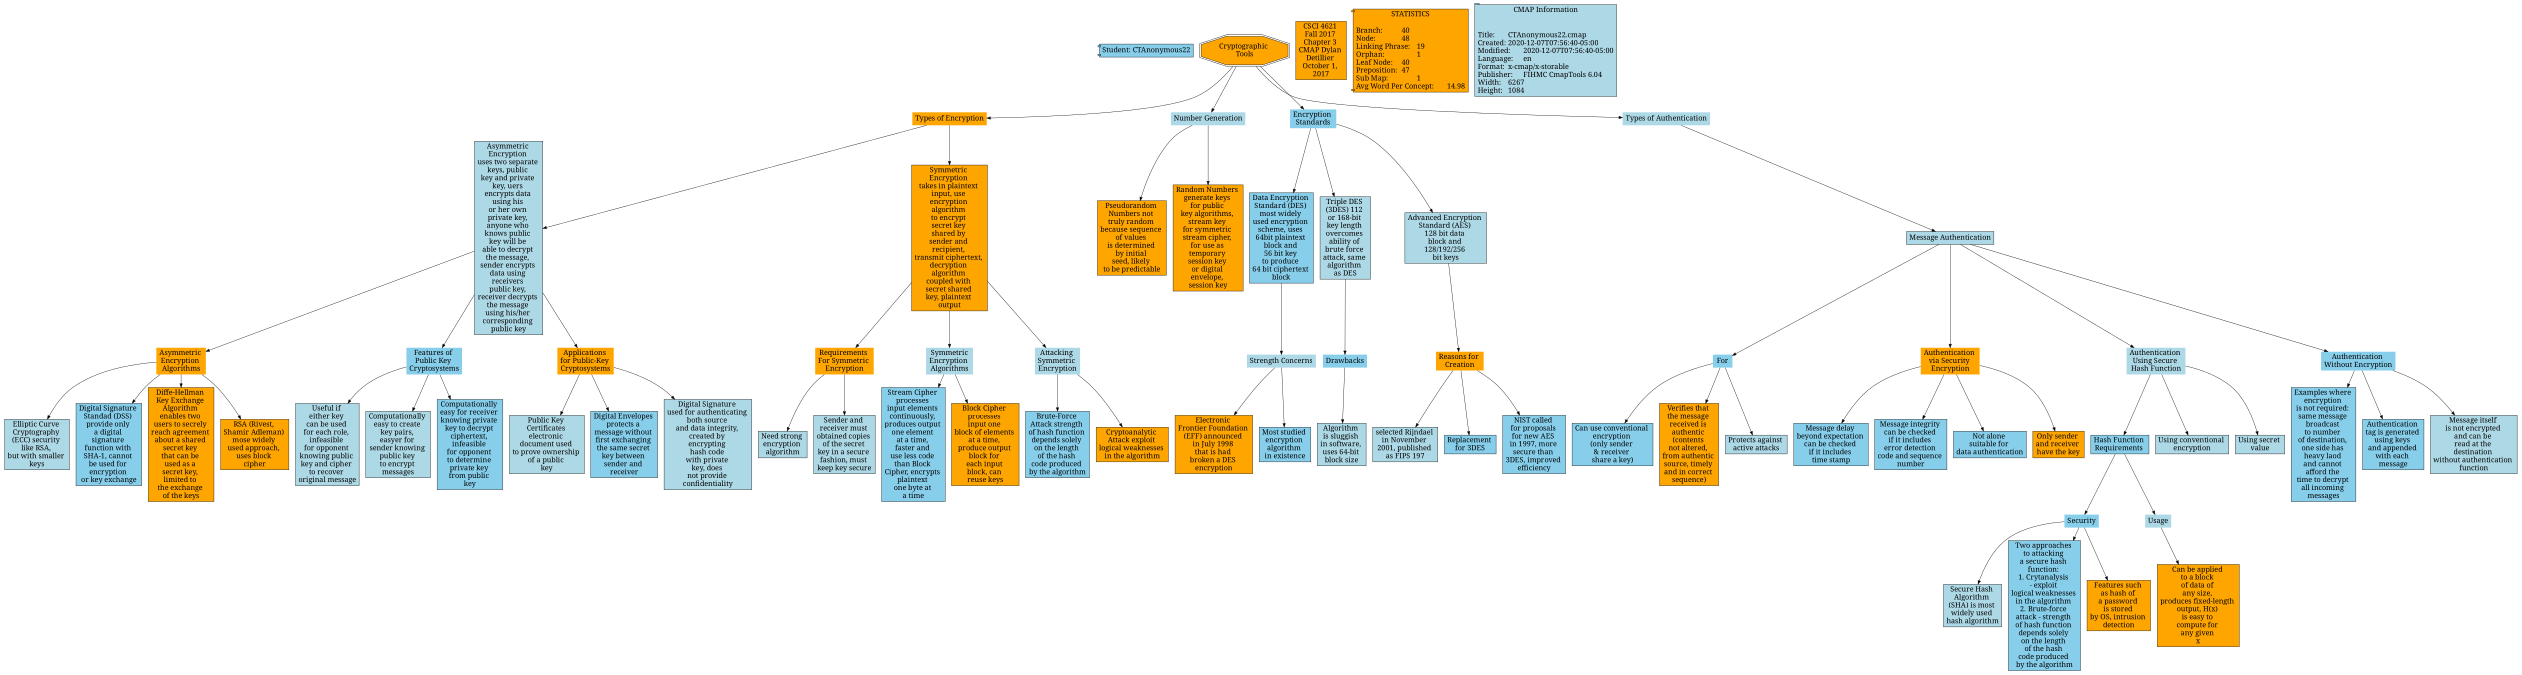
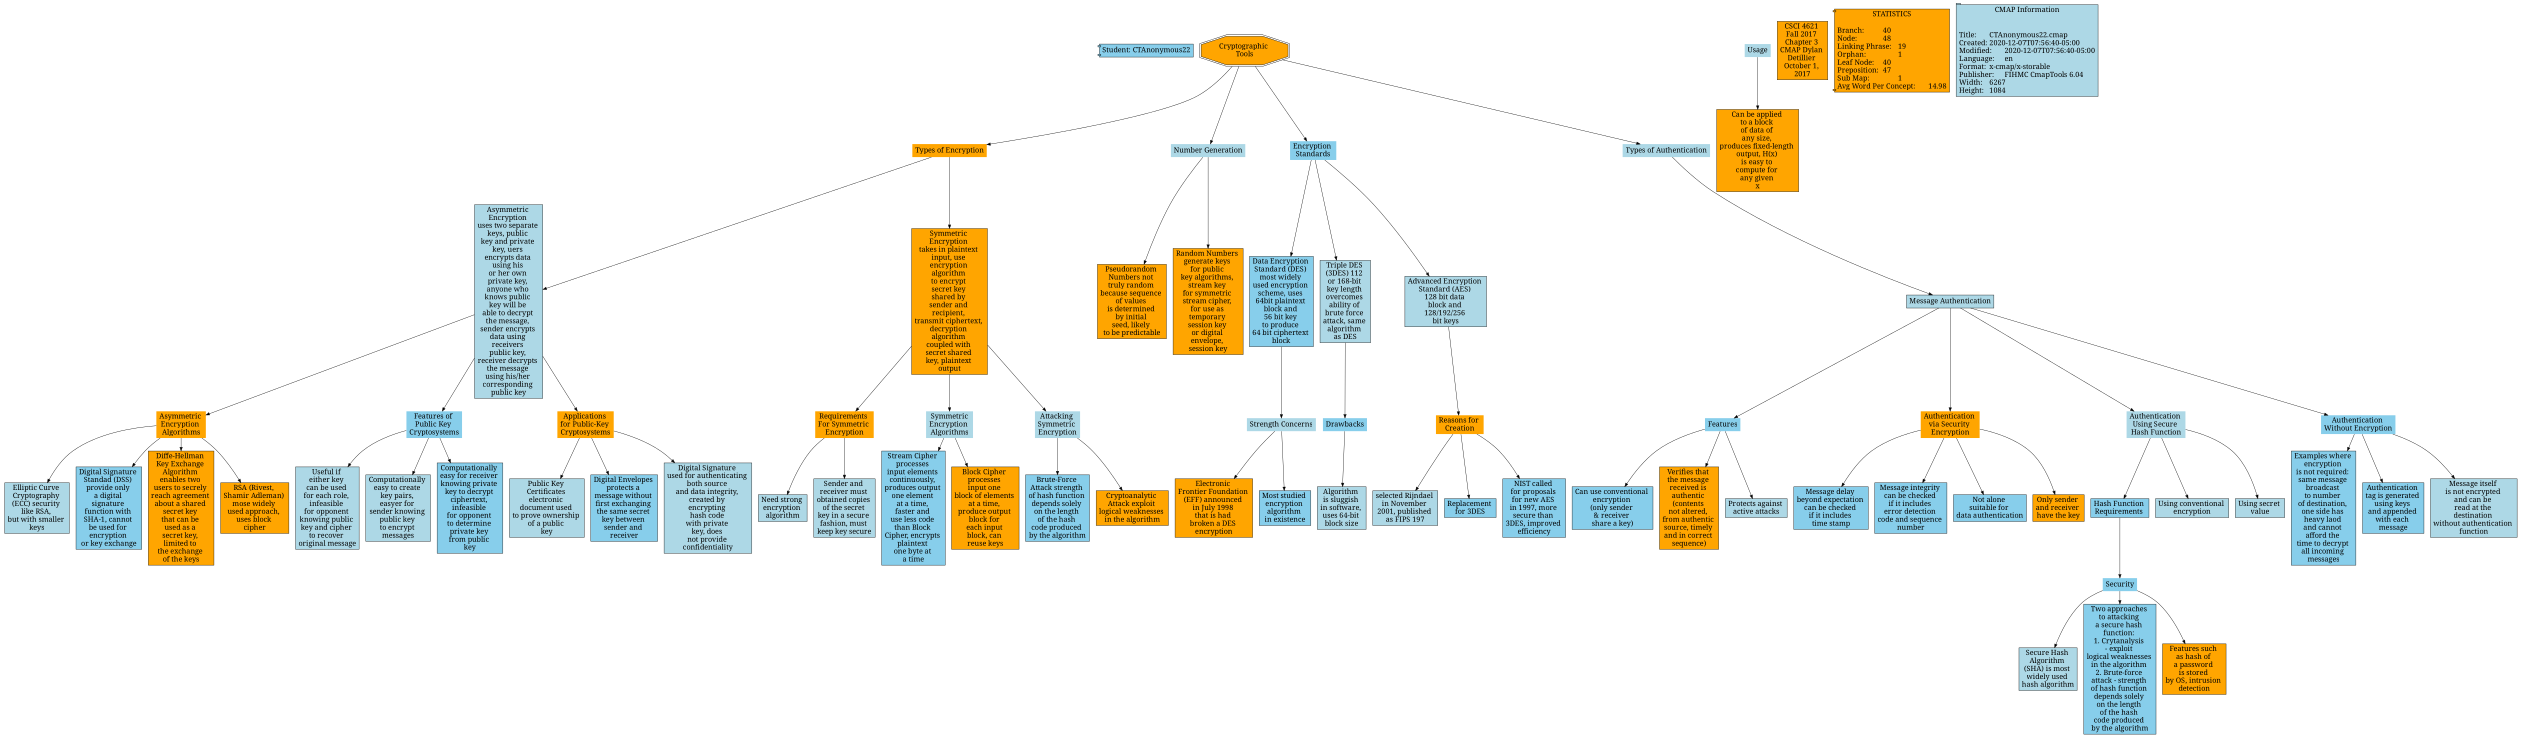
node "For": label "For" -> "Features"
edge "Hash Function Requirements" -> "Usage": removed
